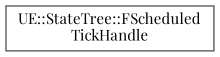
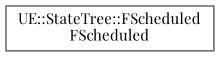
node "UE::StateTree::FScheduled TickHandle": label "UE::StateTree::FScheduled TickHandle" -> "UE::StateTree::FScheduled FScheduled"
